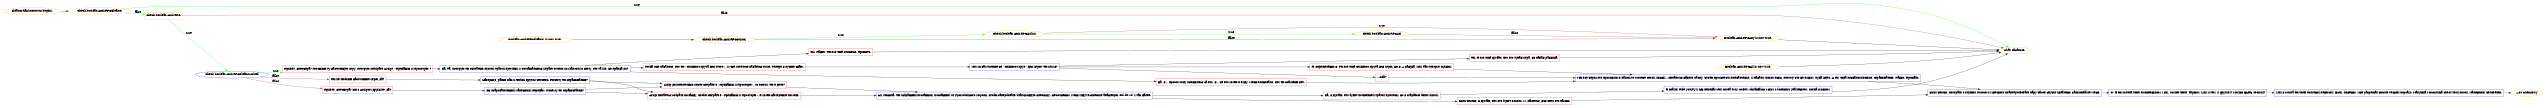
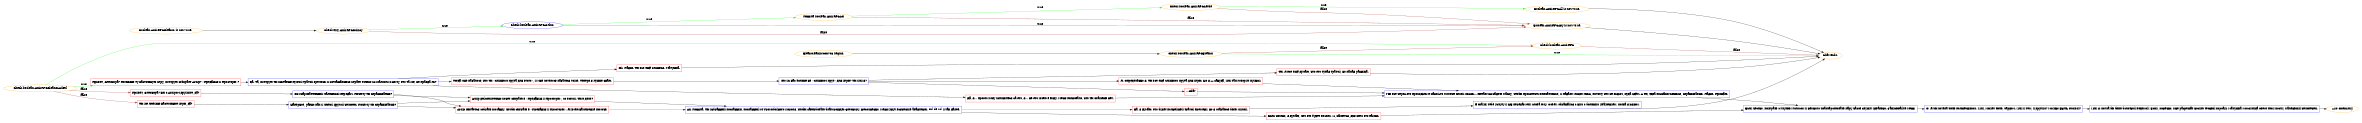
node "Check boolean AmirRPGLettie": added
edge "Check boolean AmirRPGEleanor" -> "Check boolean AmirRPG": color green -> brown
node "Check boolean AmirRPG": shape box -> ellipse
node "Check boolean AmirRPGArthur": color orange -> blue
node "Check boolean AmirRPGAoi": label "Check boolean AmirRPGAoi" -> "Поняла boolean AmirRPGAoi"
node "Check boolean AmirRPGQuincy": label "Check boolean AmirRPGQuincy" -> "Check ему AmirRPGQuincy"
edge "Check boolean AmirRPG" -> "Check boolean AmirRPGEleanorAsked": reversed
node "Chat казалось.": label "Chat казалось." -> "Chat ends."
node "Ой. Ладно. Ты все ещё злишься. Принято.": label "Ой. Ладно. Ты все ещё злишься. Принято." -> "Ой. Ладно. Ты все ещё злишься. Матушка."
node "Ты. Я все ещё думаю, что это тупая игра, но какая разница.": label "Ты. Я все ещё думаю, что это тупая игра, но какая разница." -> "Ты. Я все ещё думаю, что это тупая тратой, но какая разница."
node "Check boolean AmirRPGEleanorAsked": color blue -> orange
